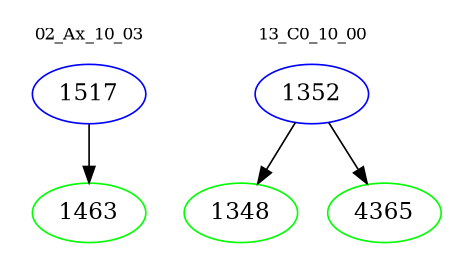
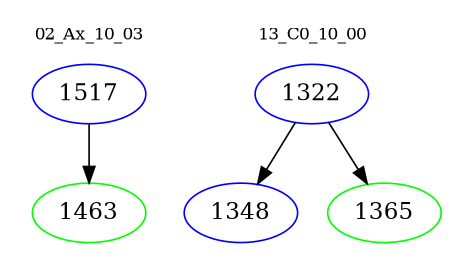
node "1352": label "1352" -> "1322"
node "1348": color green -> blue
node "4365": label "4365" -> "1365"
